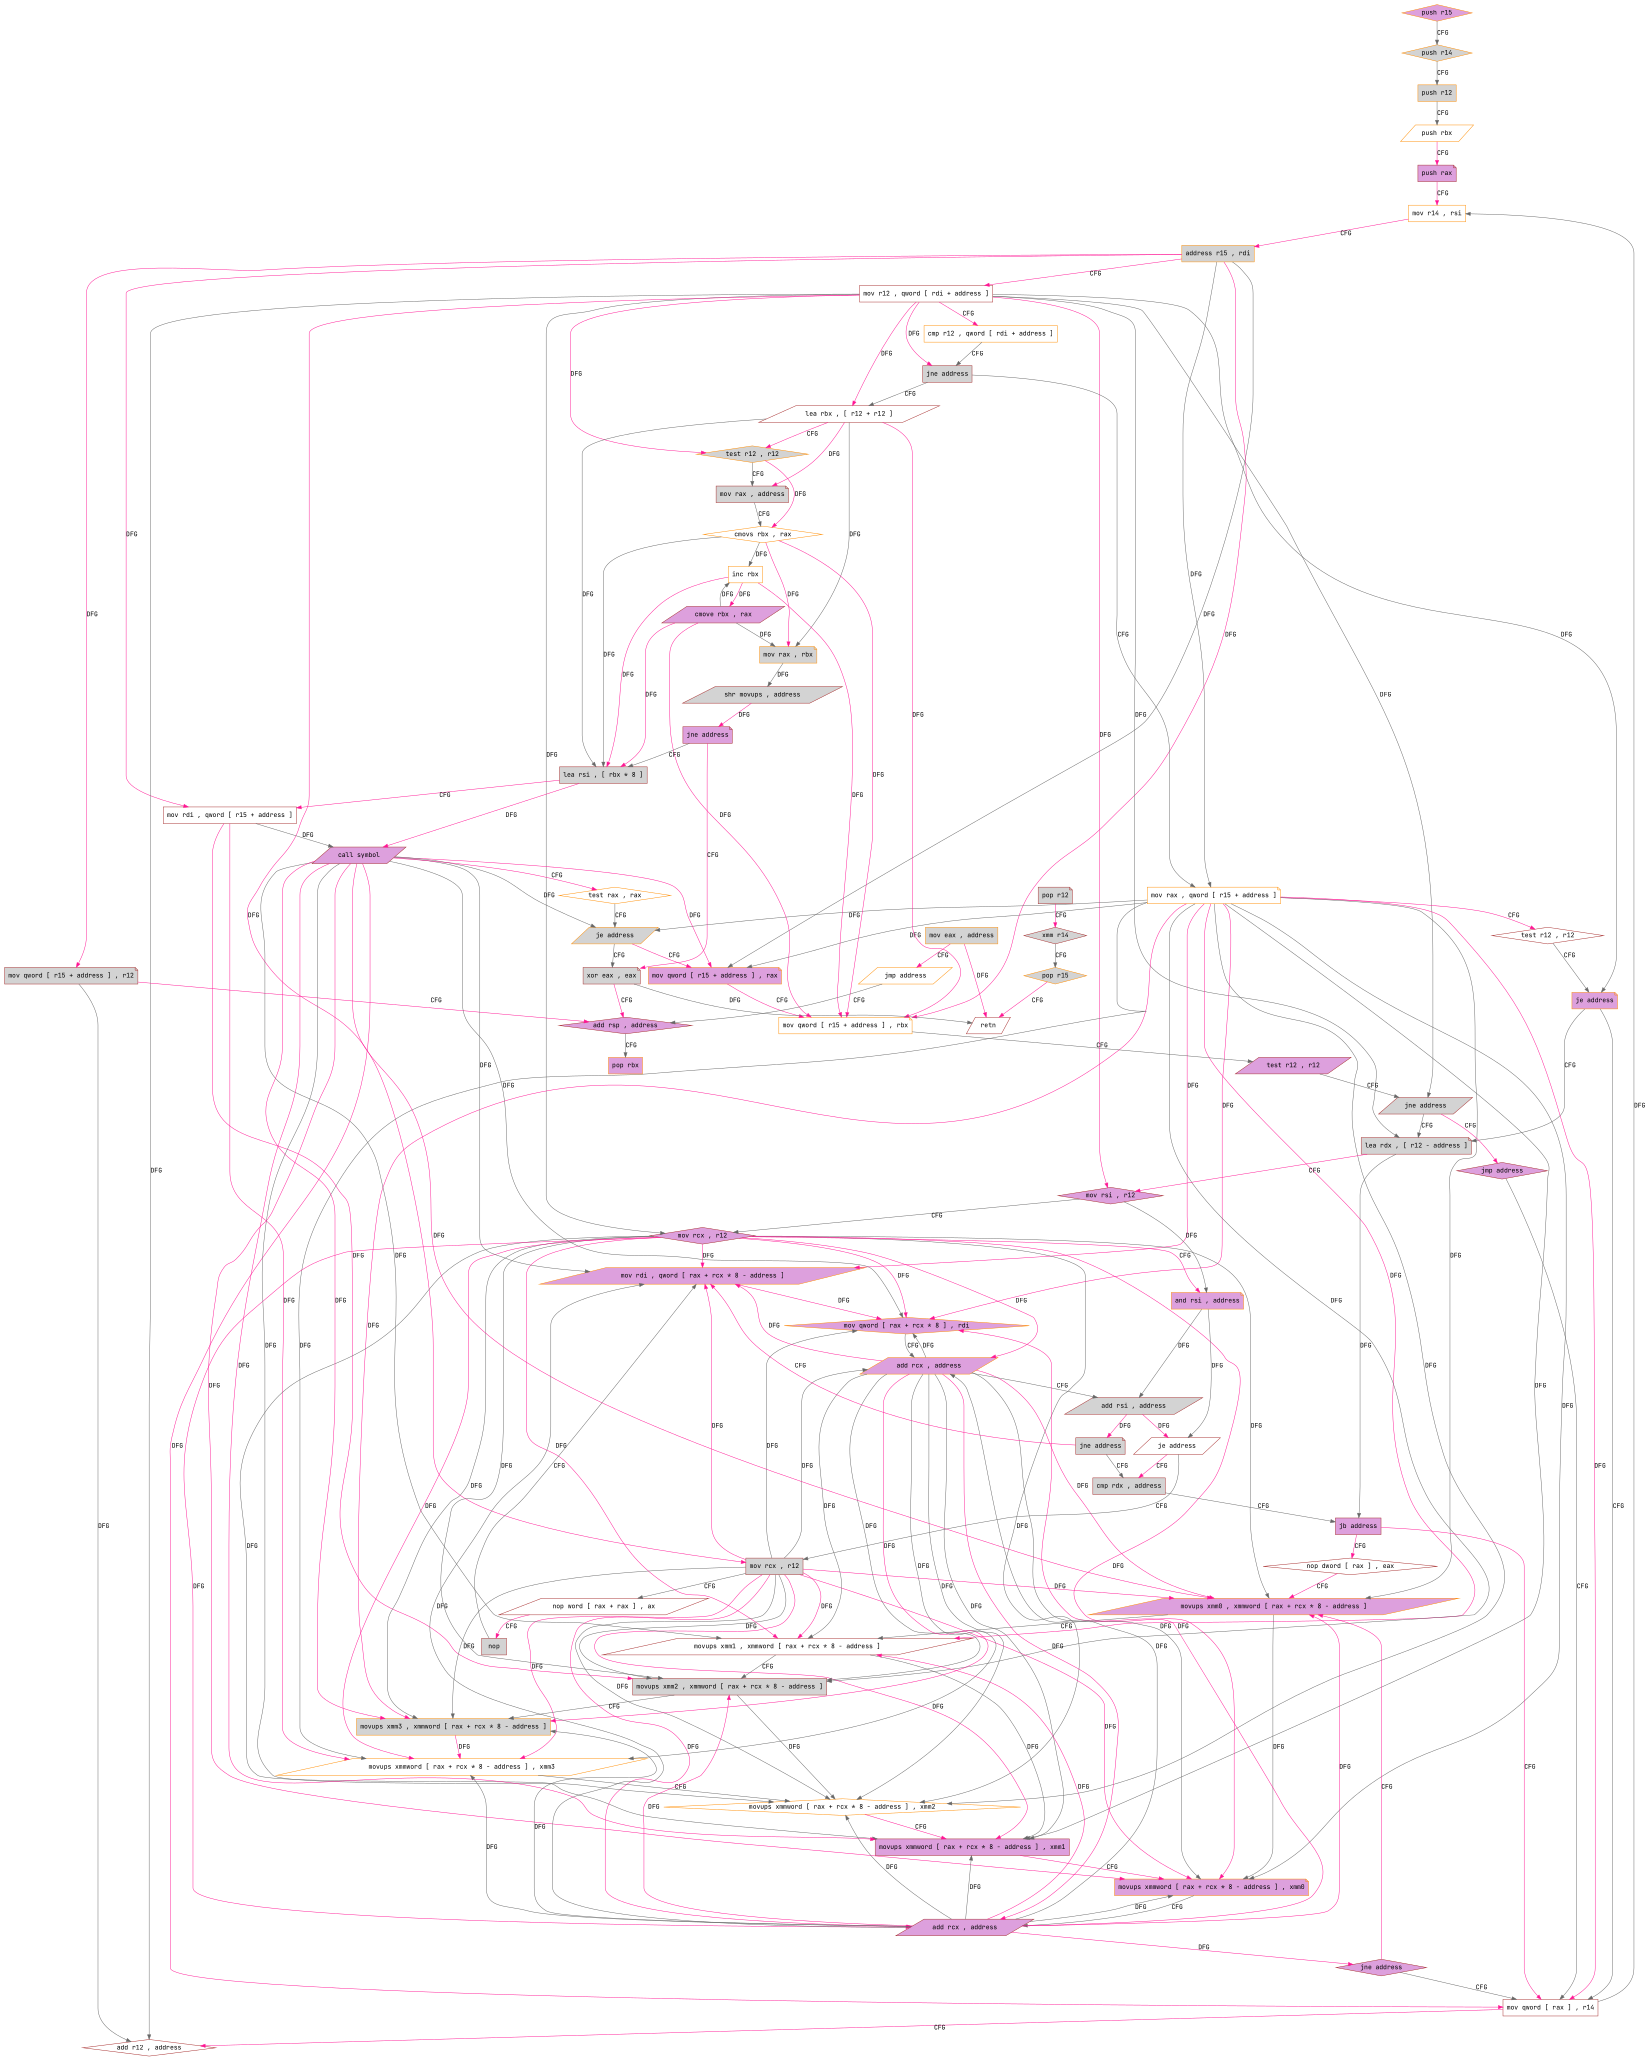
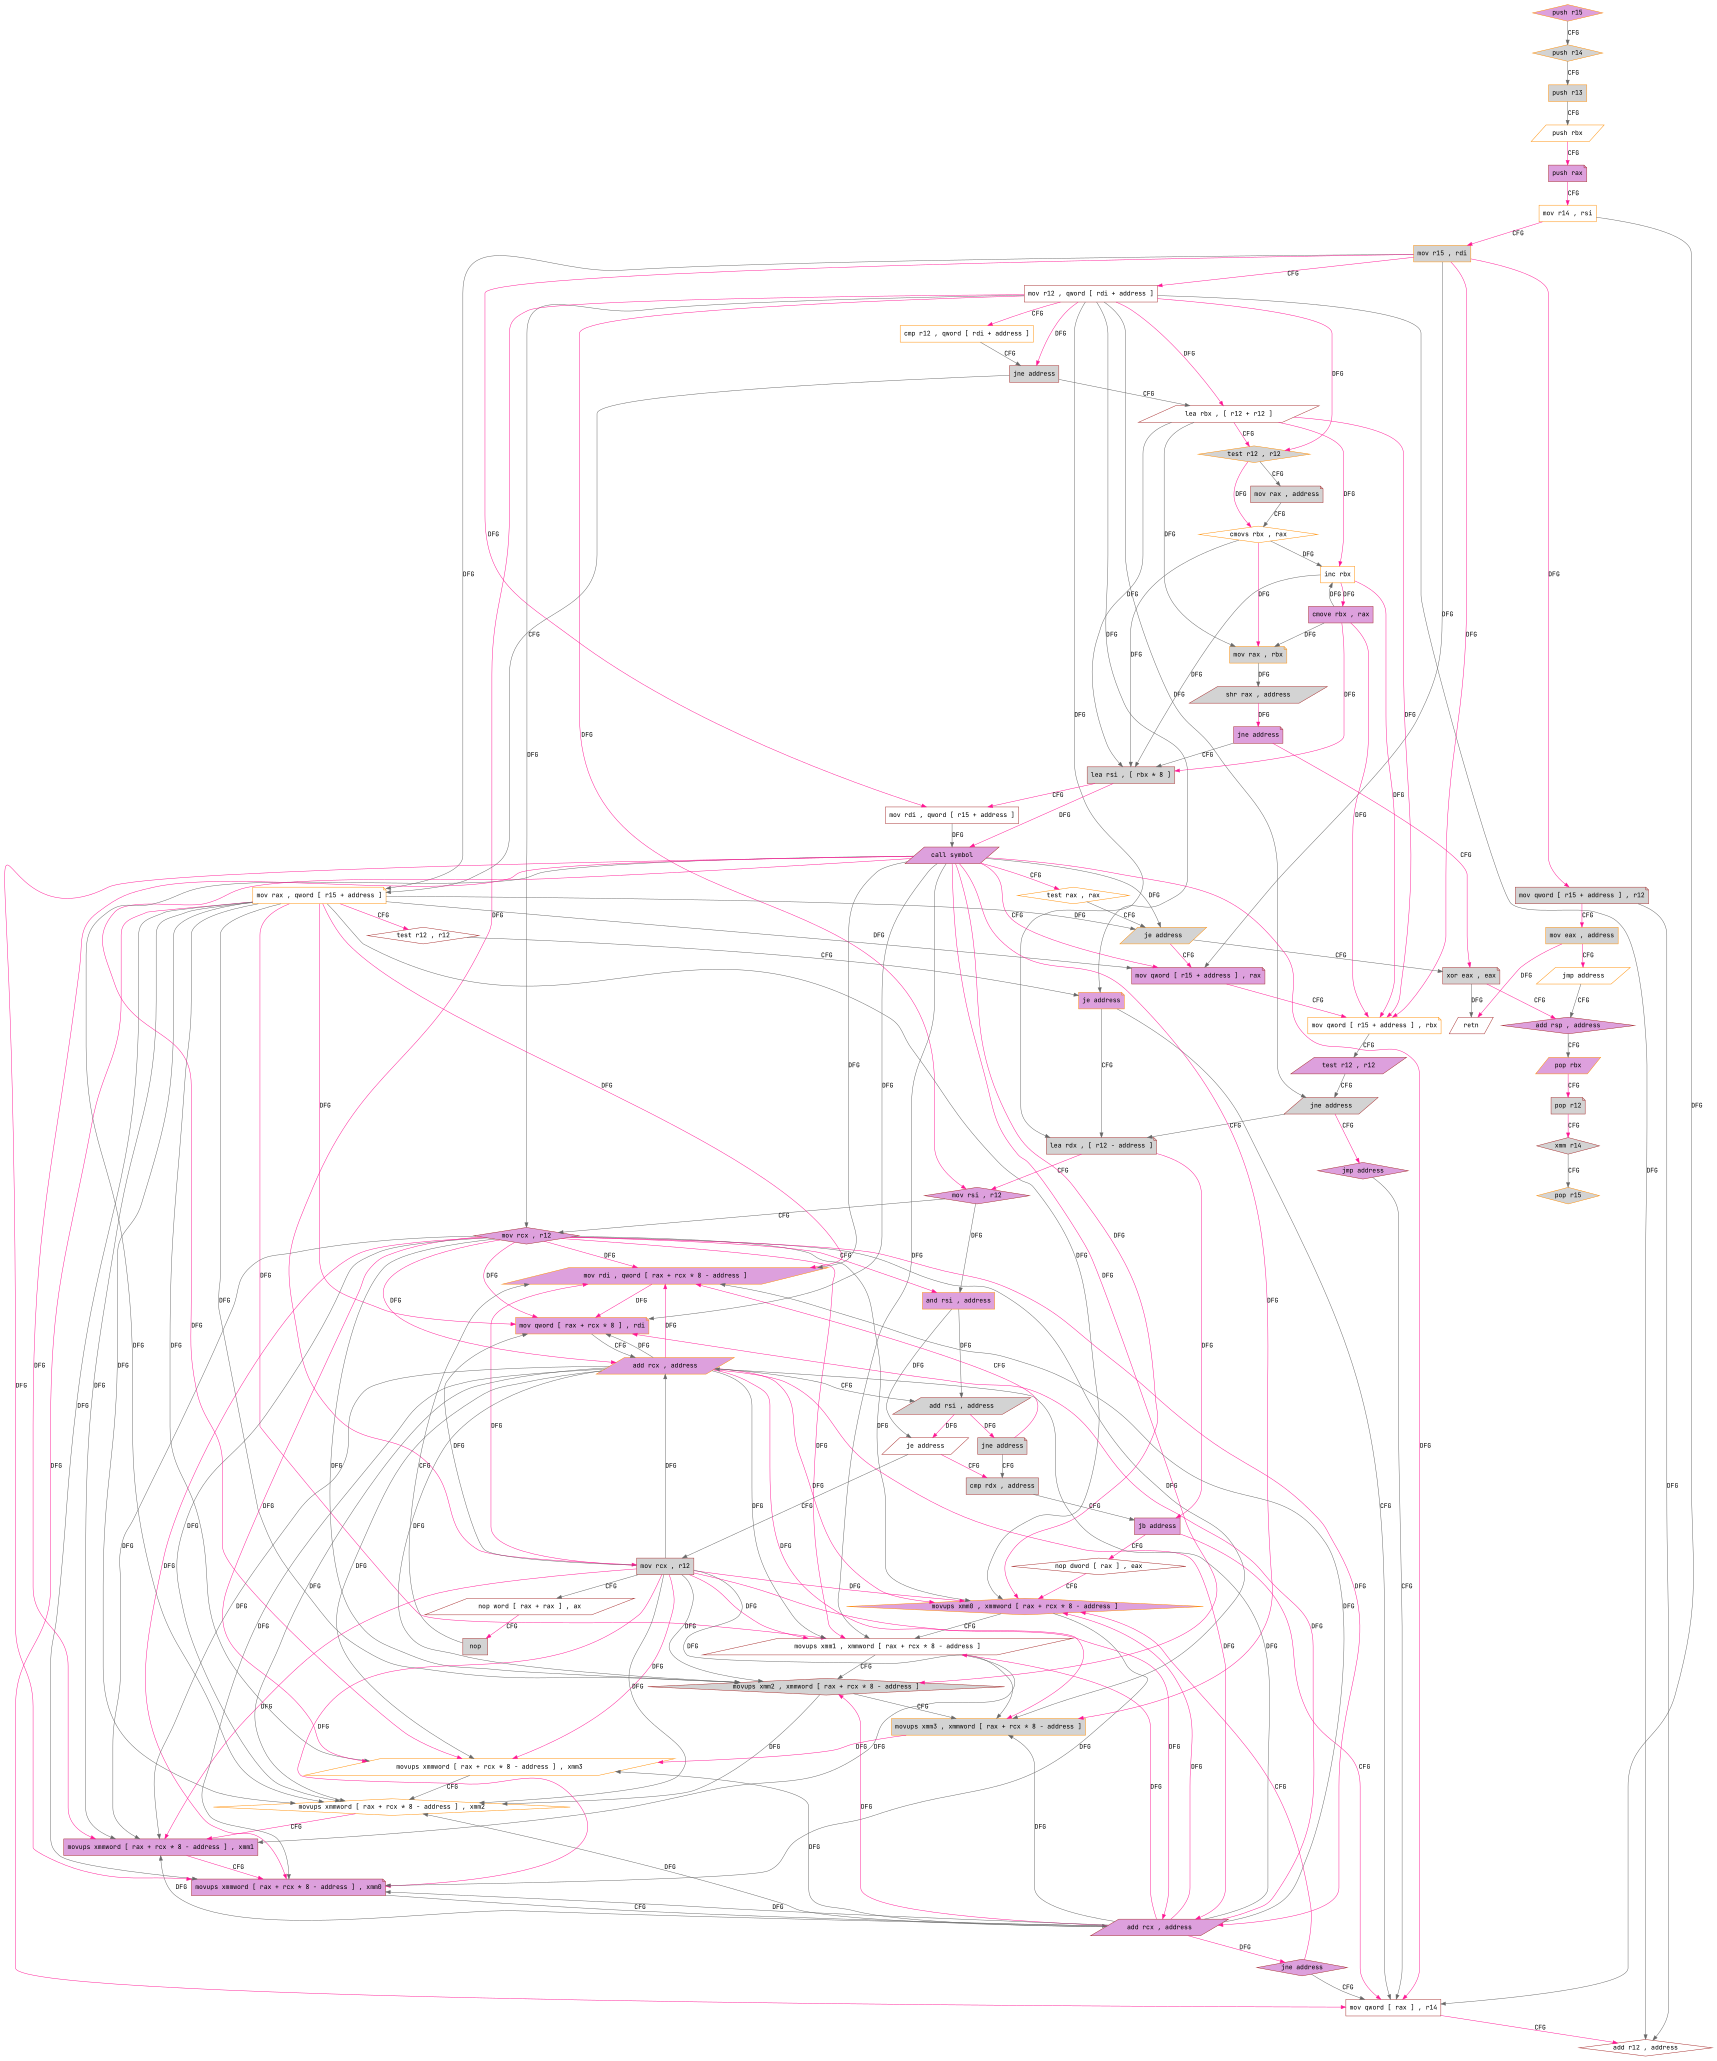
node "push r12": label "push r12" -> "push r13"
node "address r15 , rdi": label "address r15 , rdi" -> "mov r15 , rdi"
edge "lea rbx , [ r12 + r12 ]" -> "mov rax , address": now "lea rbx , [ r12 + r12 ]" -> "inc rbx"
node "cmove rbx , rax": shape parallelogram -> box
edge "inc rbx" -> "lea rsi , [ rbx * 8 ]": color deeppink -> gray40
node "shr movups , address": label "shr movups , address" -> "shr rax , address"
edge "cmovs rbx , rax" -> "mov qword [ r15 + address ] , rbx": removed, label "DFG"
edge "call symbol" -> "mov qword [ r15 + address ] , rax": label "DFG" -> "CFG"
node "mov qword [ r15 + address ] , rax": color darkorange -> brown
edge "pop r15" -> "retn": removed, label "CFG"
edge "mov qword [ r15 + address ] , r12" -> "add rsp , address": now "mov qword [ r15 + address ] , r12" -> "mov eax , address"
edge "mov qword [ rax ] , r14" -> "mov r14 , rsi": reversed
node "pop rbx": shape box -> parallelogram
edge "pop rbx" -> "pop r12": added, label "CFG"
edge "mov rax , qword [ r15 + address ]" -> "movups xmm3 , xmmword [ rax + rcx * 8 - address ]": removed, label "DFG"
node "and rsi , address": shape note -> box
edge "mov rdi , qword [ r15 + address ]" -> "movups xmmword [ rax + rcx * 8 - address ] , xmm3": now "call symbol" -> "movups xmmword [ rax + rcx * 8 - address ] , xmm3"
edge "mov rdi , qword [ r15 + address ]" -> "movups xmm2 , xmmword [ rax + rcx * 8 - address ]": now "call symbol" -> "movups xmm2 , xmmword [ rax + rcx * 8 - address ]"
node "mov qword [ rax + rcx * 8 ] , rdi": shape diamond -> note
edge "lea rdx , [ r12 - address ]" -> "jb address": color gray40 -> deeppink
node "movups xmm0 , xmmword [ rax + rcx * 8 - address ]": shape parallelogram -> diamond
node "movups xmm2 , xmmword [ rax + rcx * 8 - address ]": shape box -> diamond
node "movups xmmword [ rax + rcx * 8 - address ] , xmm0": color darkorange -> brown
